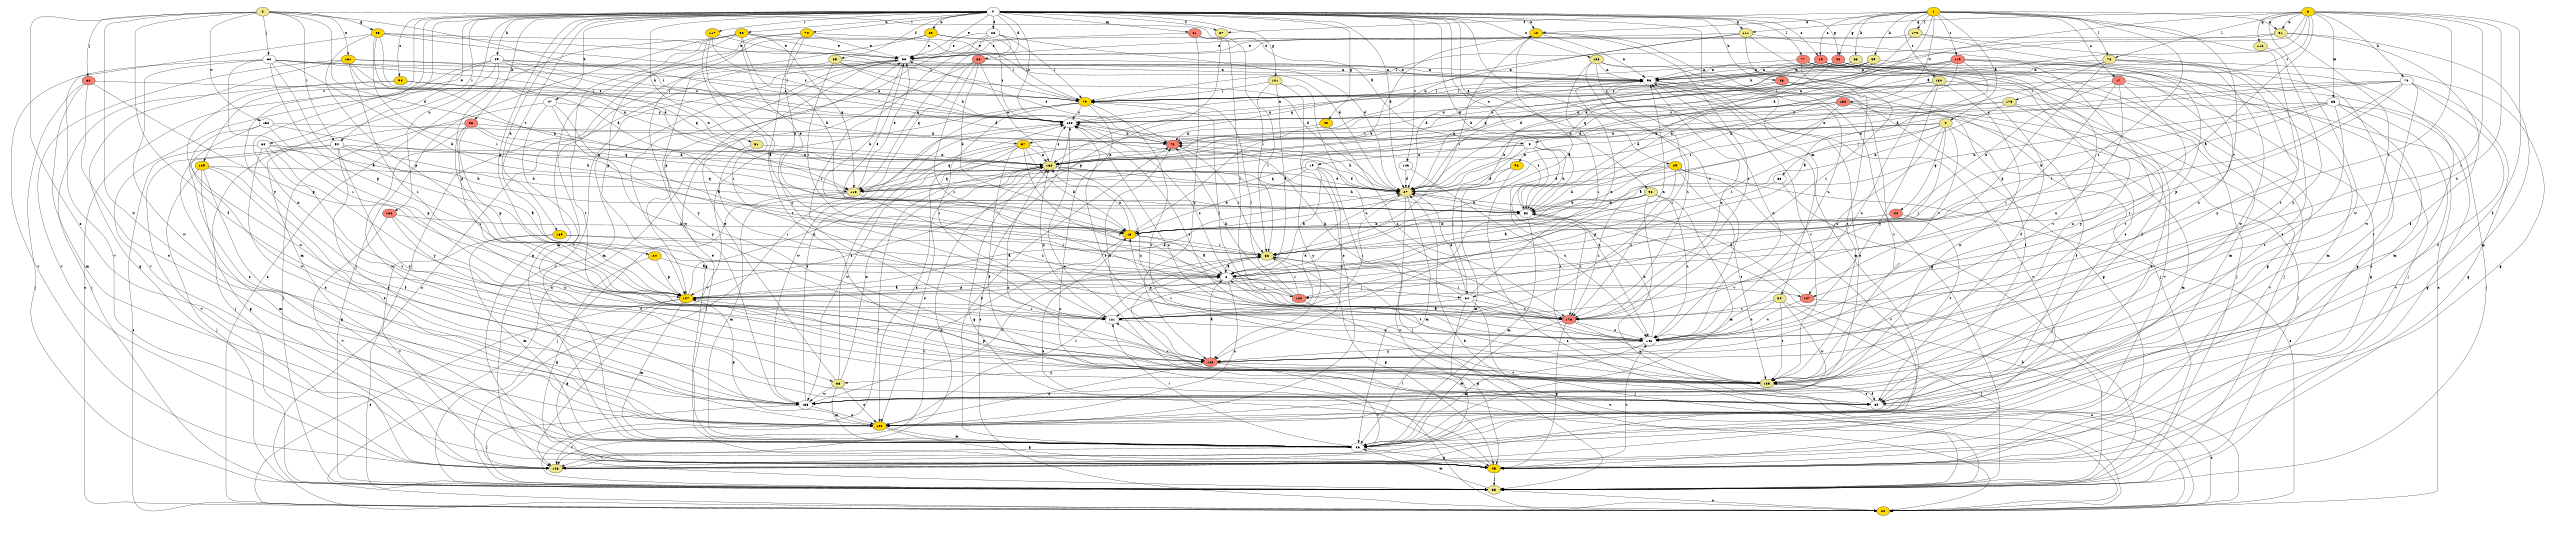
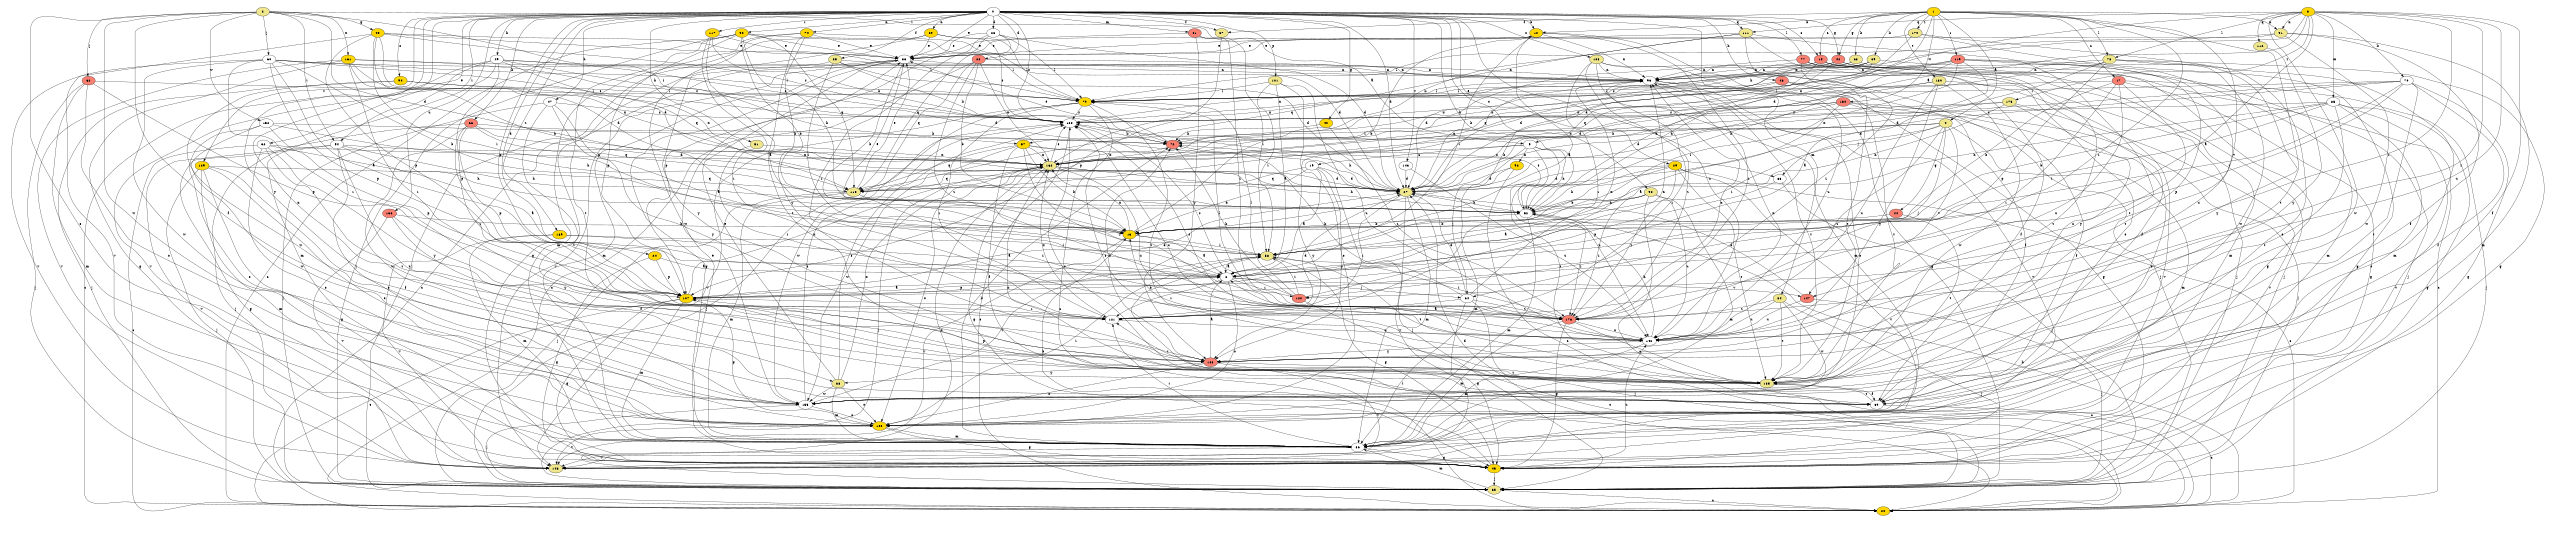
edge "72" -> "58": removed, label "i"
edge "57" -> "100": now "57" -> "63"
